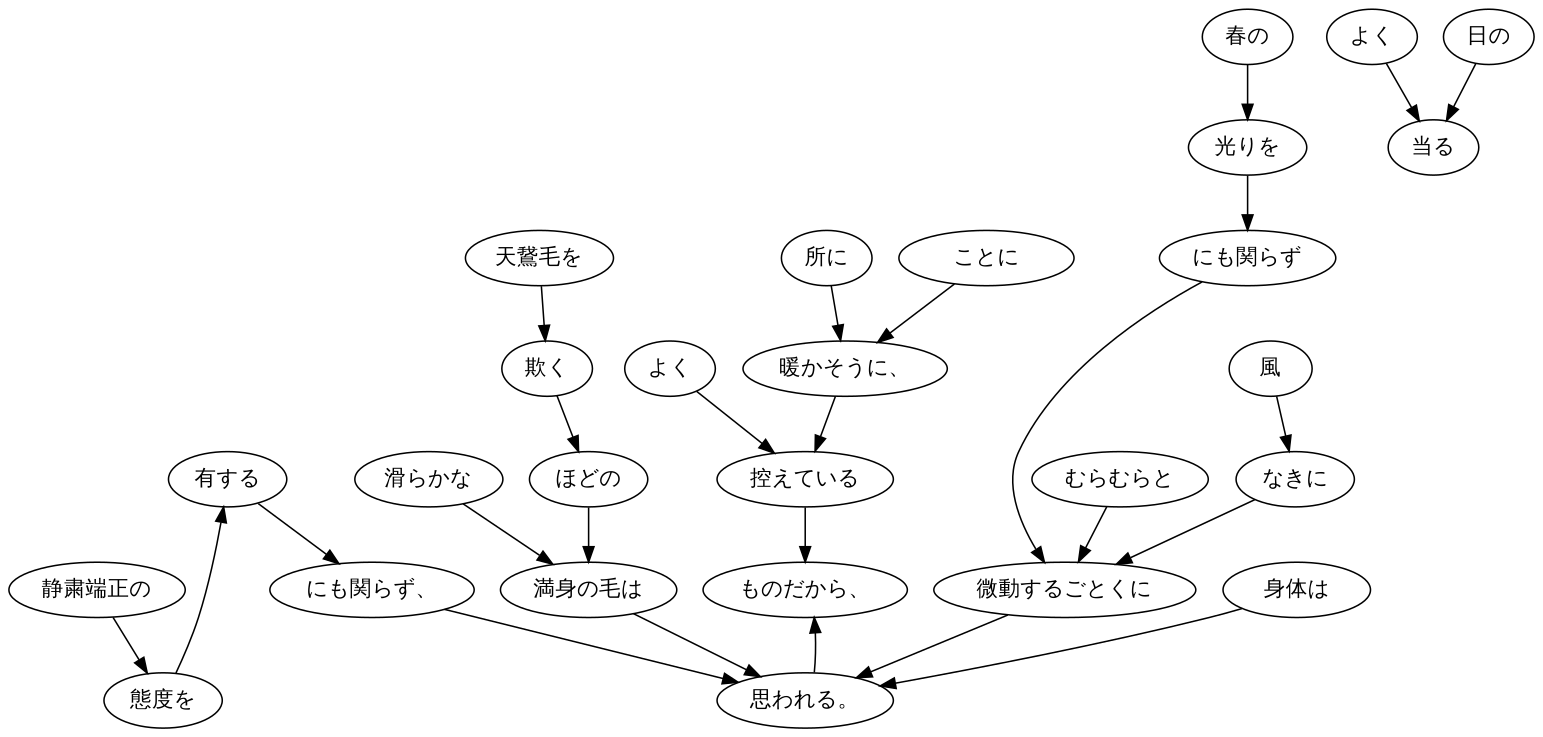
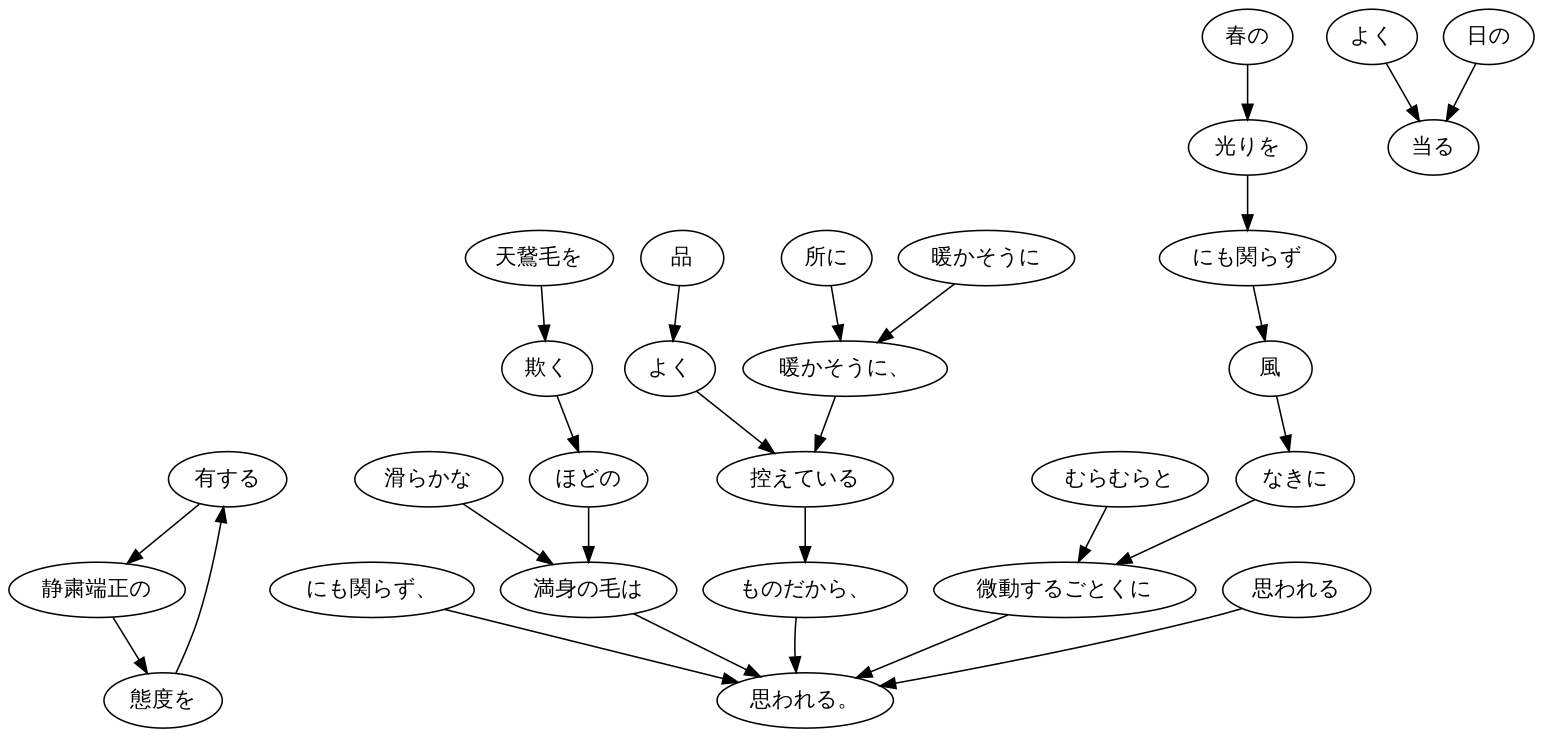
node "品": added
node "ことに": label "ことに" -> "暖かそうに"
edge "にも関らず" -> "微動するごとくに": now "にも関らず" -> "風"
edge "有する" -> "にも関らず、": now "有する" -> "静粛端正の"
node "身体は": label "身体は" -> "思われる"
edge "思われる。" -> "ものだから、": reversed
